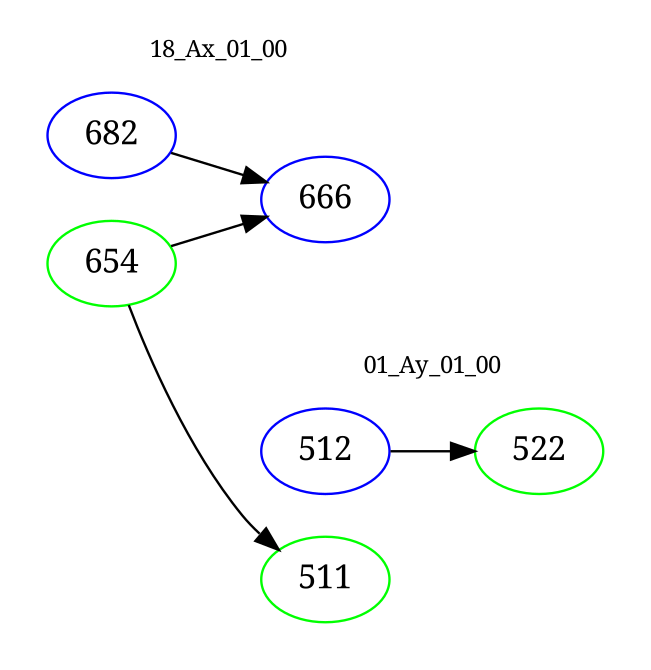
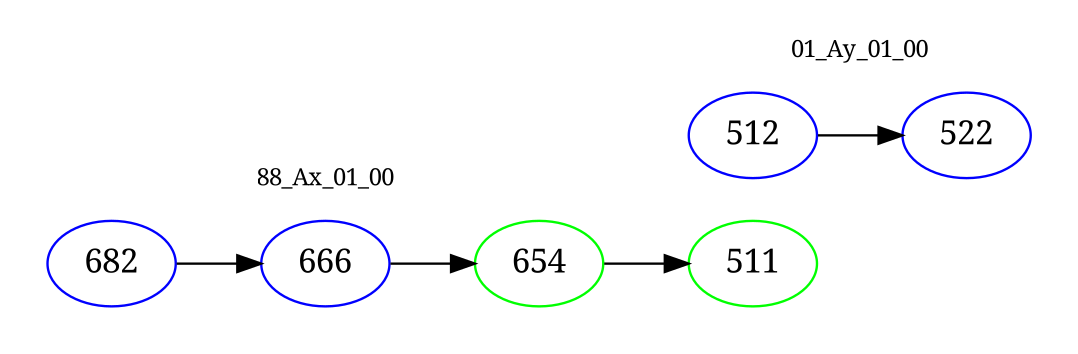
cluster "18_Ax_01_00": label "18_Ax_01_00" -> "88_Ax_01_00"
edge "654" -> "666": reversed
node "522": color green -> blue
